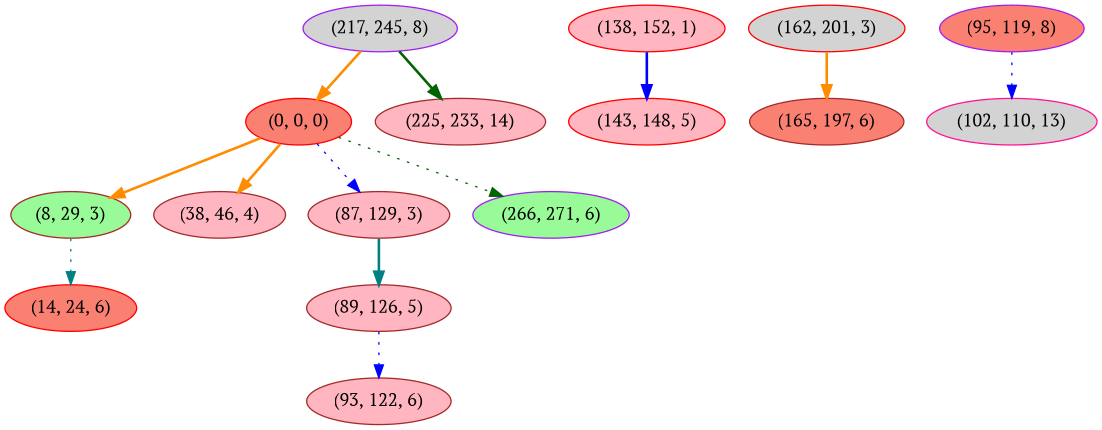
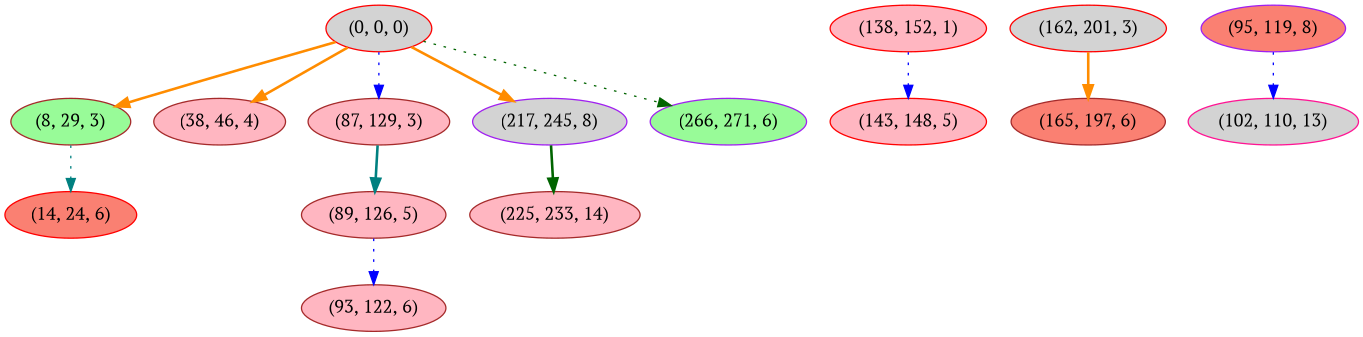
edge "(138, 152, 1)" -> "(143, 148, 5)": style bold -> dotted
edge "(217, 245, 8)" -> "(0, 0, 0)": reversed
node "(0, 0, 0)": fillcolor salmon -> lightgrey
